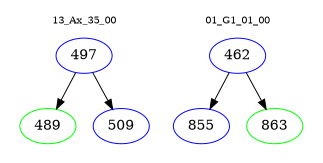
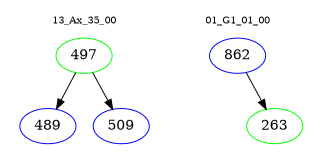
node "497": color blue -> green
node "462": label "462" -> "862"
node "489": color green -> blue
node "855": removed
node "863": label "863" -> "263"
